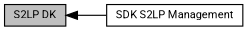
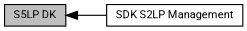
node "S2LP DK": label "S2LP DK" -> "S5LP DK"
